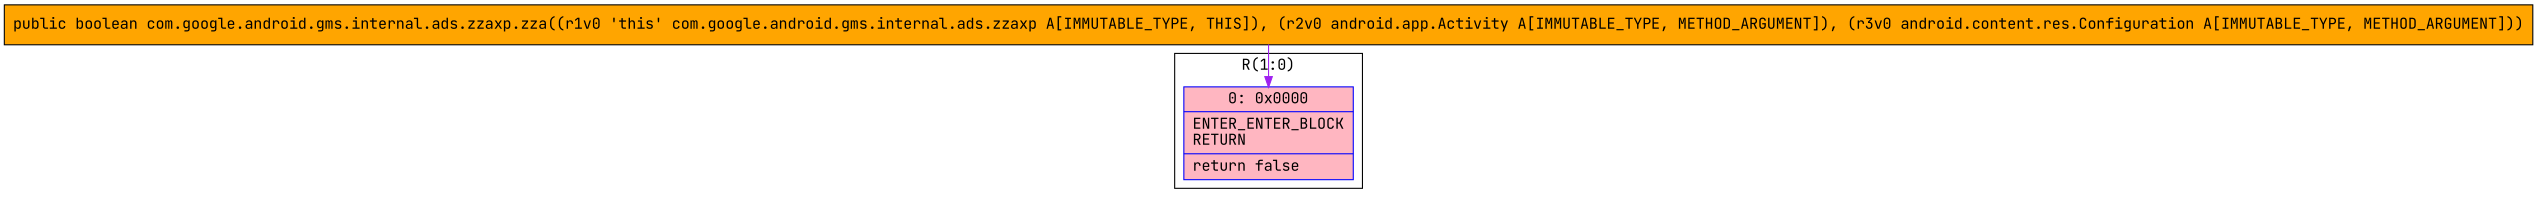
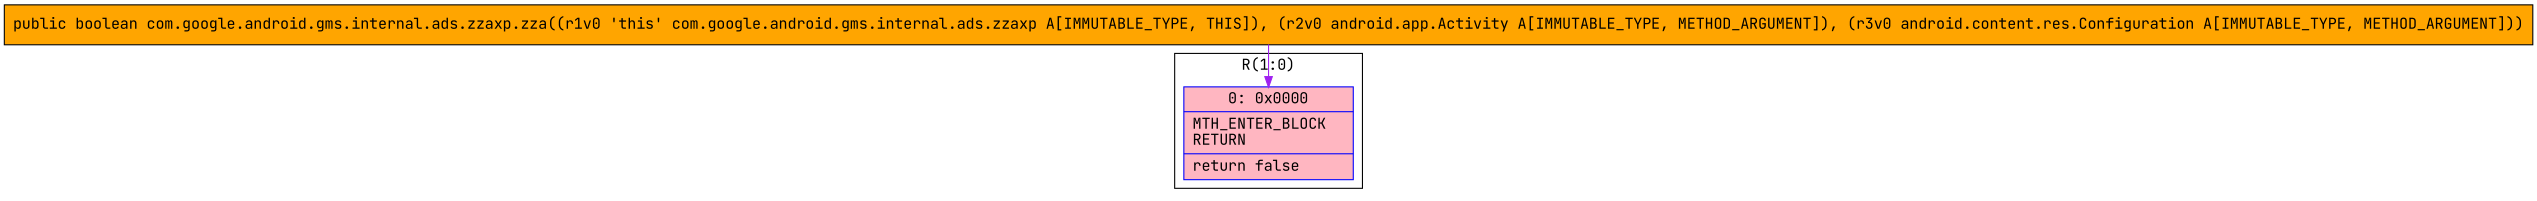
node "0: 0x0000": text "ENTER_ENTER_BLOCK" -> "MTH_ENTER_BLOCK"
